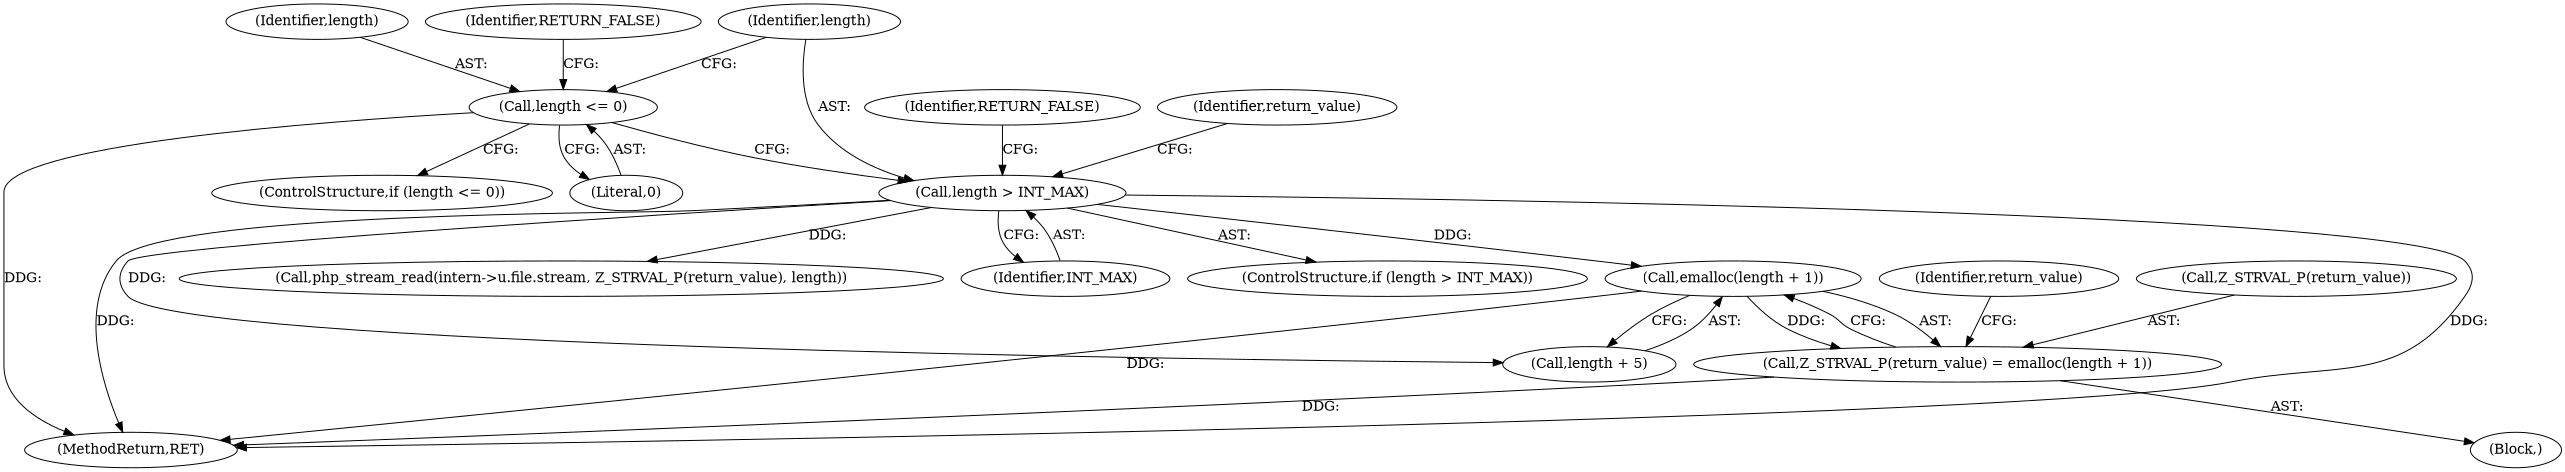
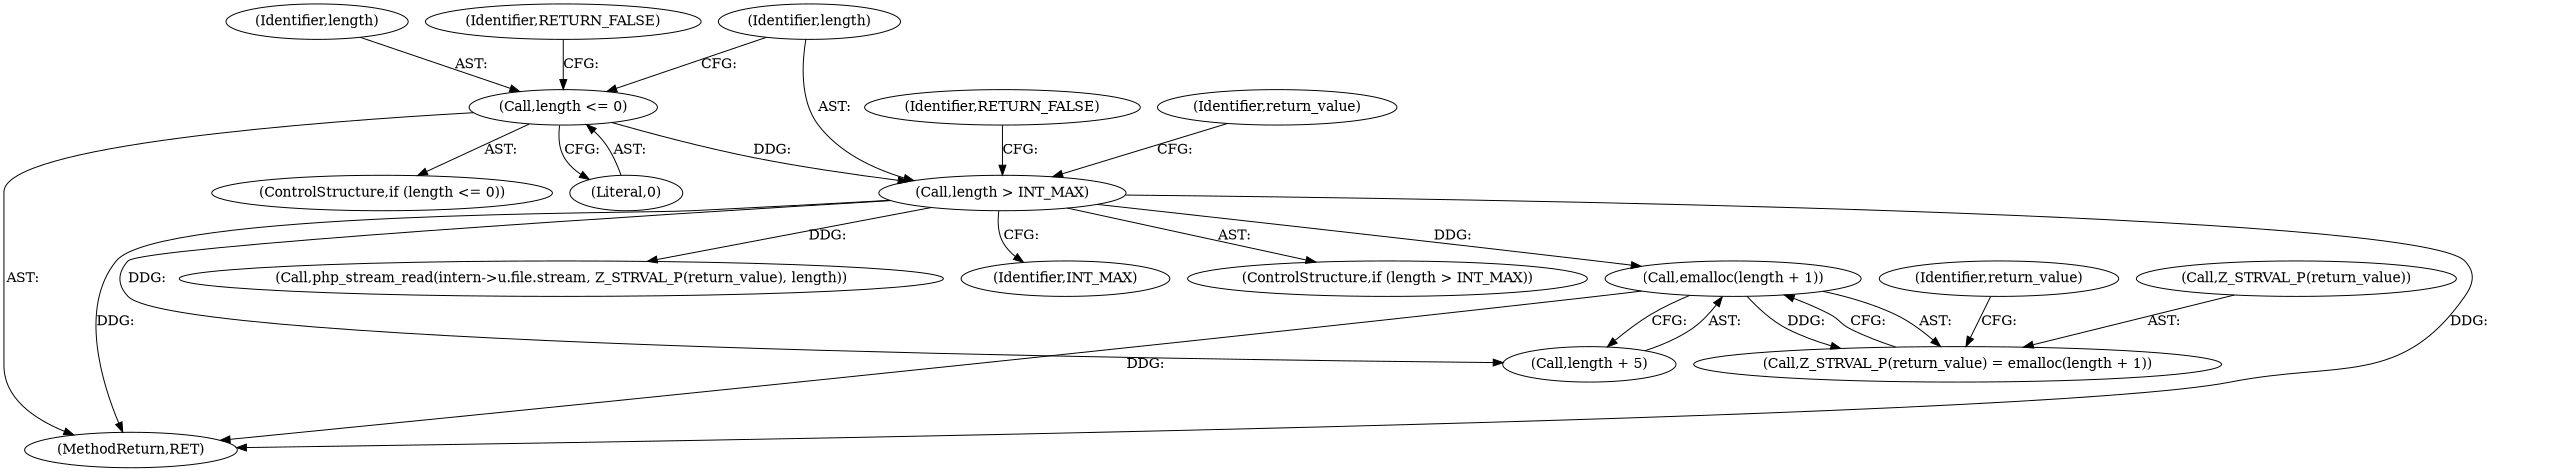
edge "(Call,length <= 0)" -> "(ControlStructure,if (length <= 0))": label "CFG: " -> "AST: "
edge "(Call,length <= 0)" -> "(Call,length > INT_MAX)": label "CFG: " -> "DDG: "
edge "(Identifier,INT_MAX)" -> "(Call,length > INT_MAX)": removed, label "AST:"
edge "(Call,length <= 0)" -> "(MethodReturn,RET)": label "DDG: " -> "AST: "
edge "(Call,Z_STRVAL_P(return_value) = emalloc(length + 1))" -> "(MethodReturn,RET)": removed, label "DDG:"
node "(Block,)": removed
